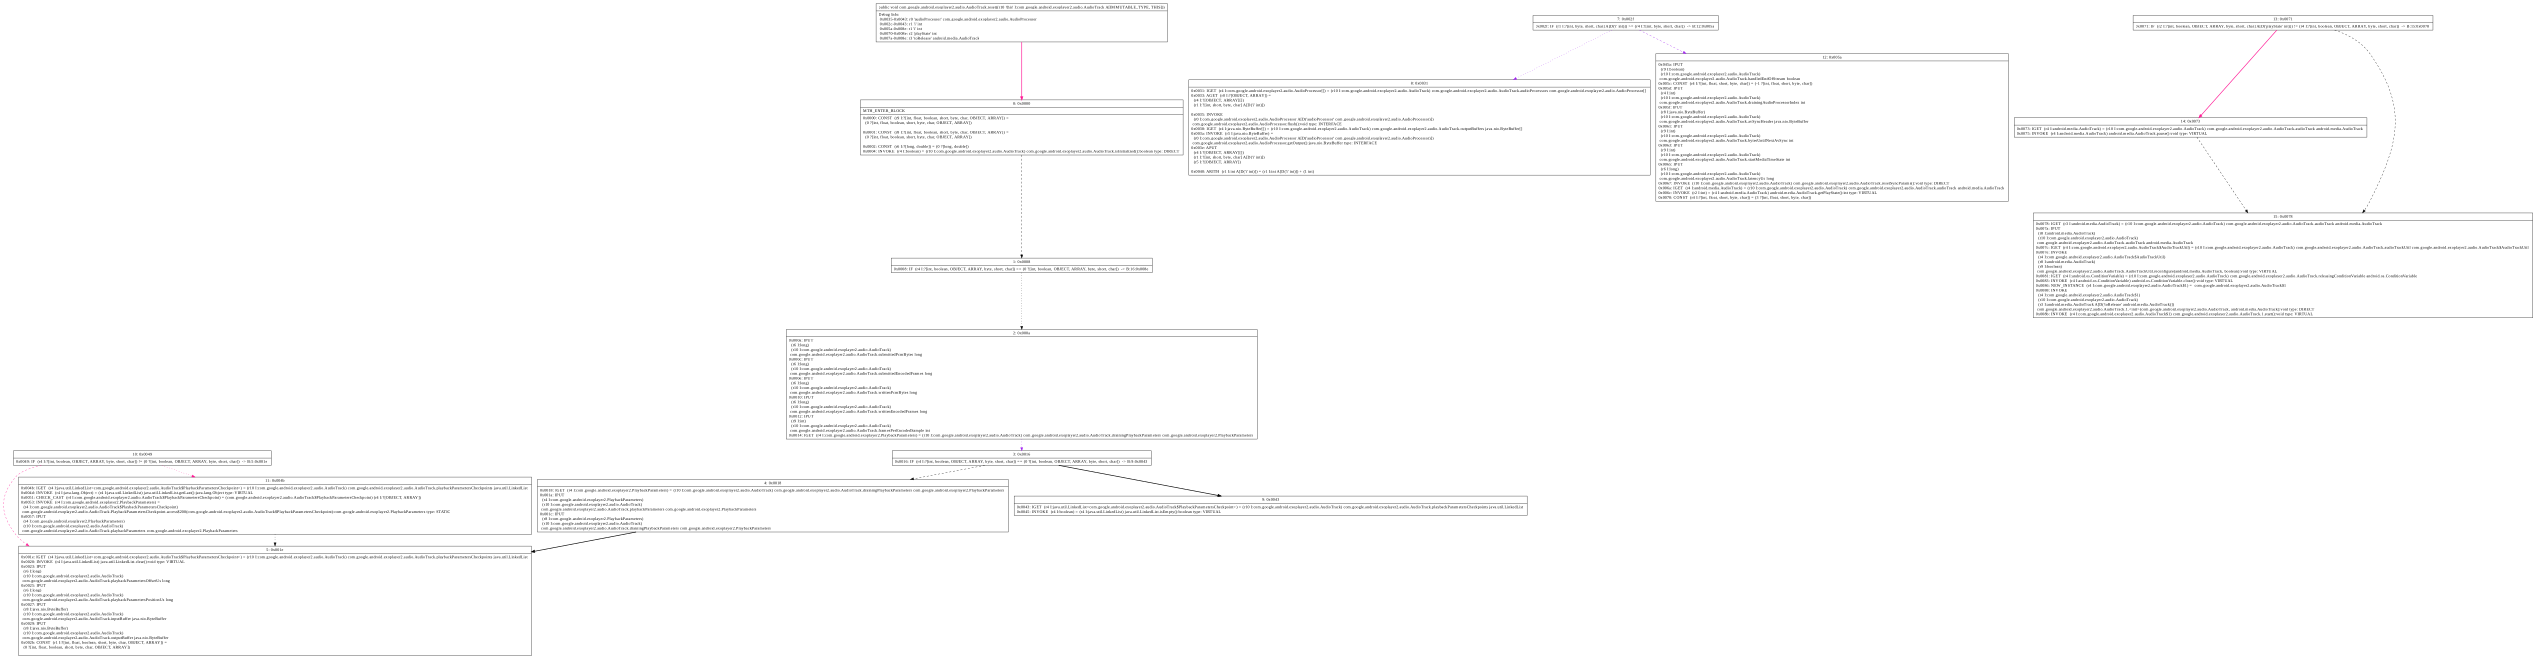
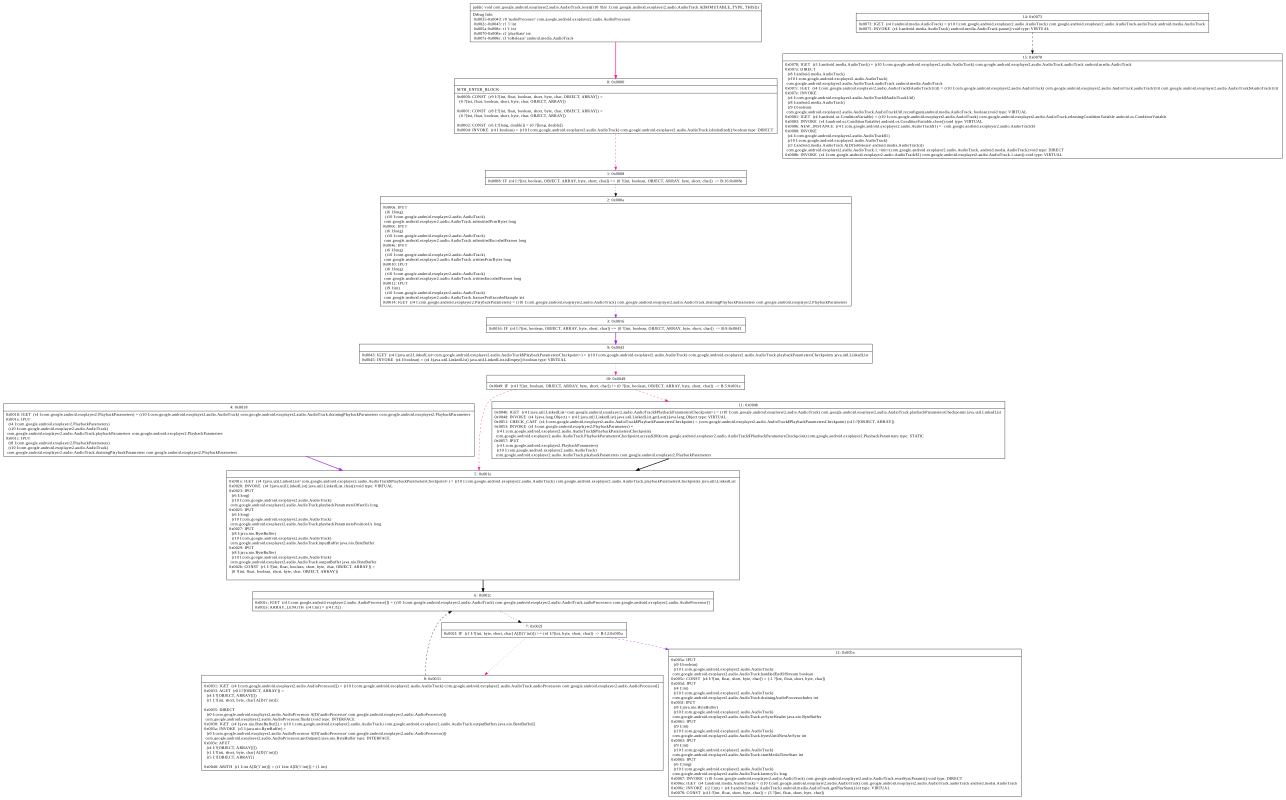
node "13: 0x0071": removed
edge "7: 0x002f" -> "8: 0x0031": color purple -> deeppink
node "12: 0x005a": text "0x045a: IPUT" -> "0x005a: IPUT"
node "8: 0x0031": text "0x0035: INVOKE" -> "0x0035: DIRECT"
edge "0: 0x0000" -> "1: 0x0008": color black -> deeppink
node "15: 0x0078": text "0x007a: IPUT" -> "0x007a: DIRECT"
edge "9: 0x0043" -> "10: 0x0049": added
node "2: 0x000a": text "0x000e: IPUT" -> "0x004e: IPUT"
edge "10: 0x0049" -> "11: 0x004b": style dotted -> dashed
edge "3: 0x0016" -> "4: 0x0018": removed
edge "3: 0x0016" -> "9: 0x0043": color black -> purple
edge "11: 0x004b" -> "5: 0x001e": style dotted -> bold
edge "4: 0x0018" -> "5: 0x001e": color black -> purple
node "6: 0x002c": added
